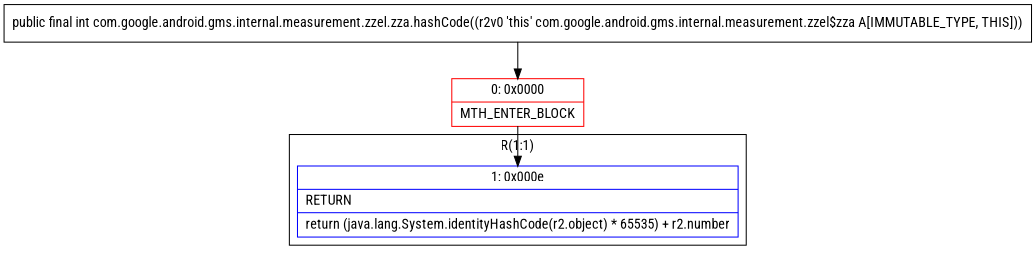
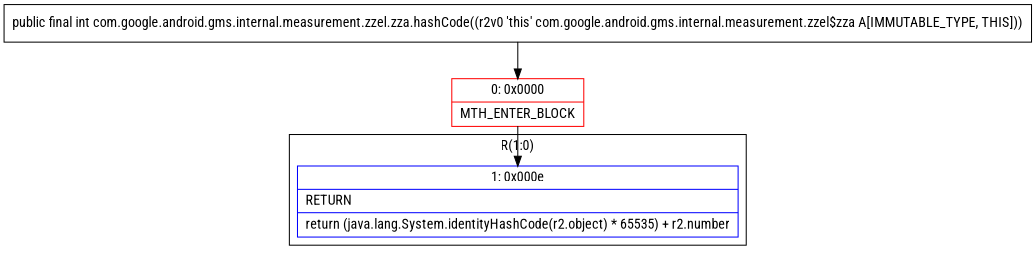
cluster "R(1:1)": label "R(1:1)" -> "R(1:0)"
